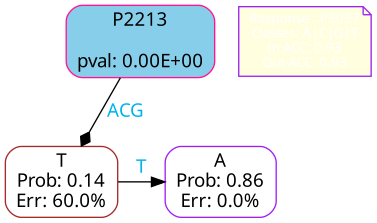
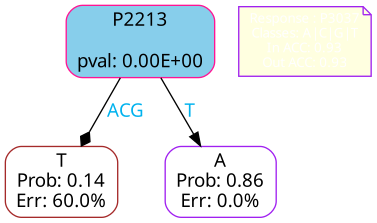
edge "T Prob: 0.14 Err: 60.0%" -> "A Prob: 0.86 Err: 0.0%": now "P2213 pval: 0.00E+00" -> "A Prob: 0.86 Err: 0.0%"
